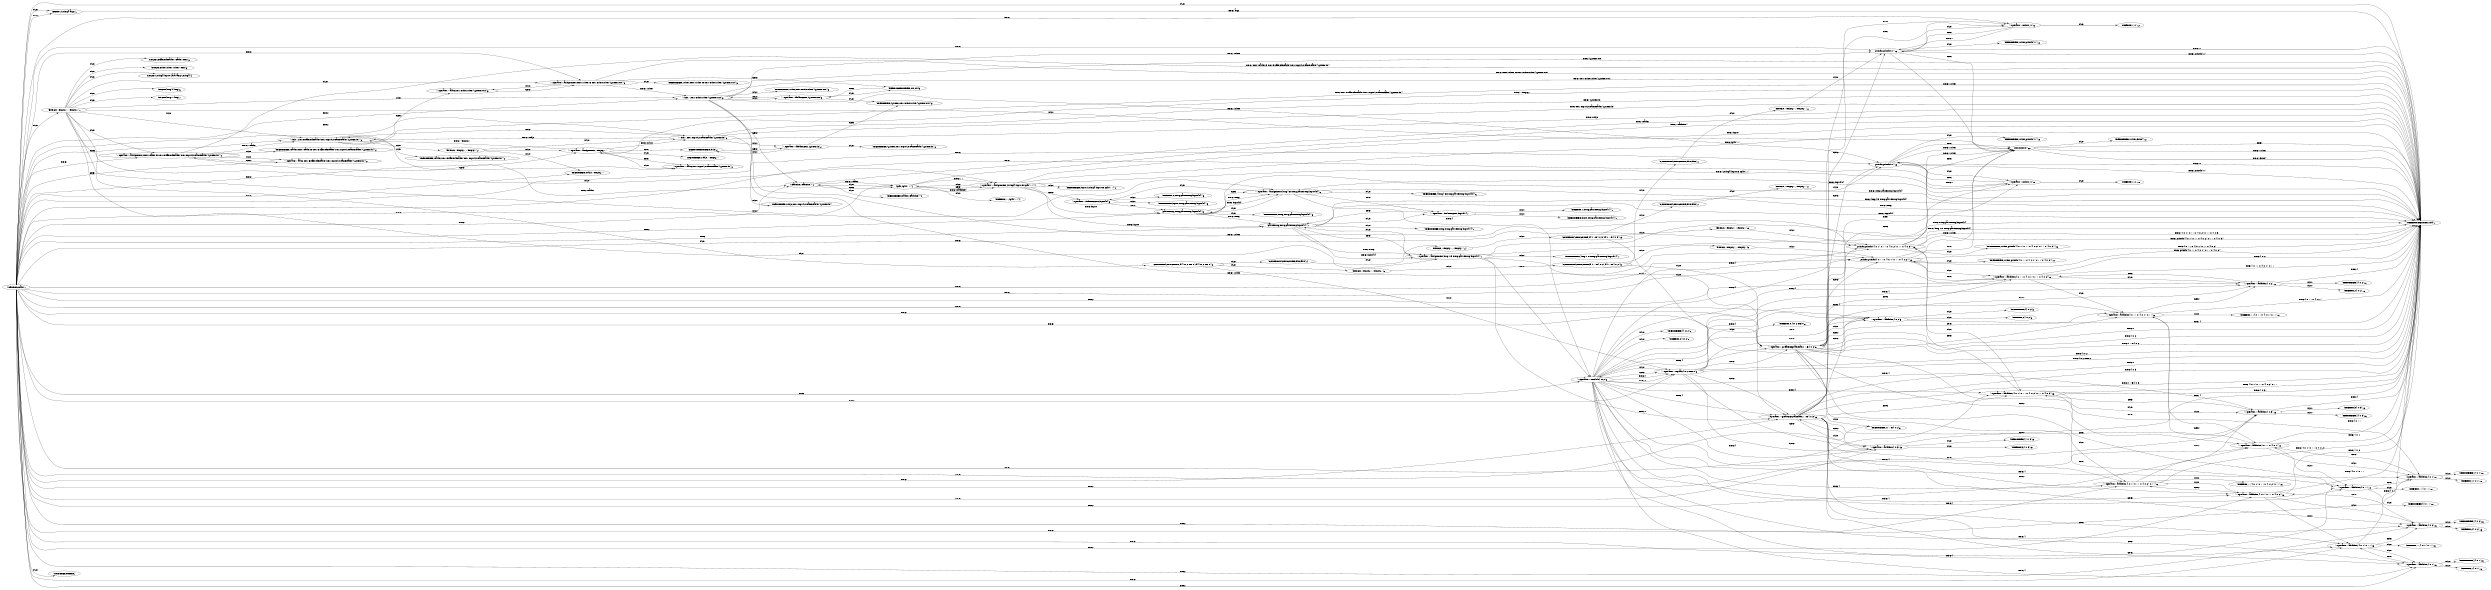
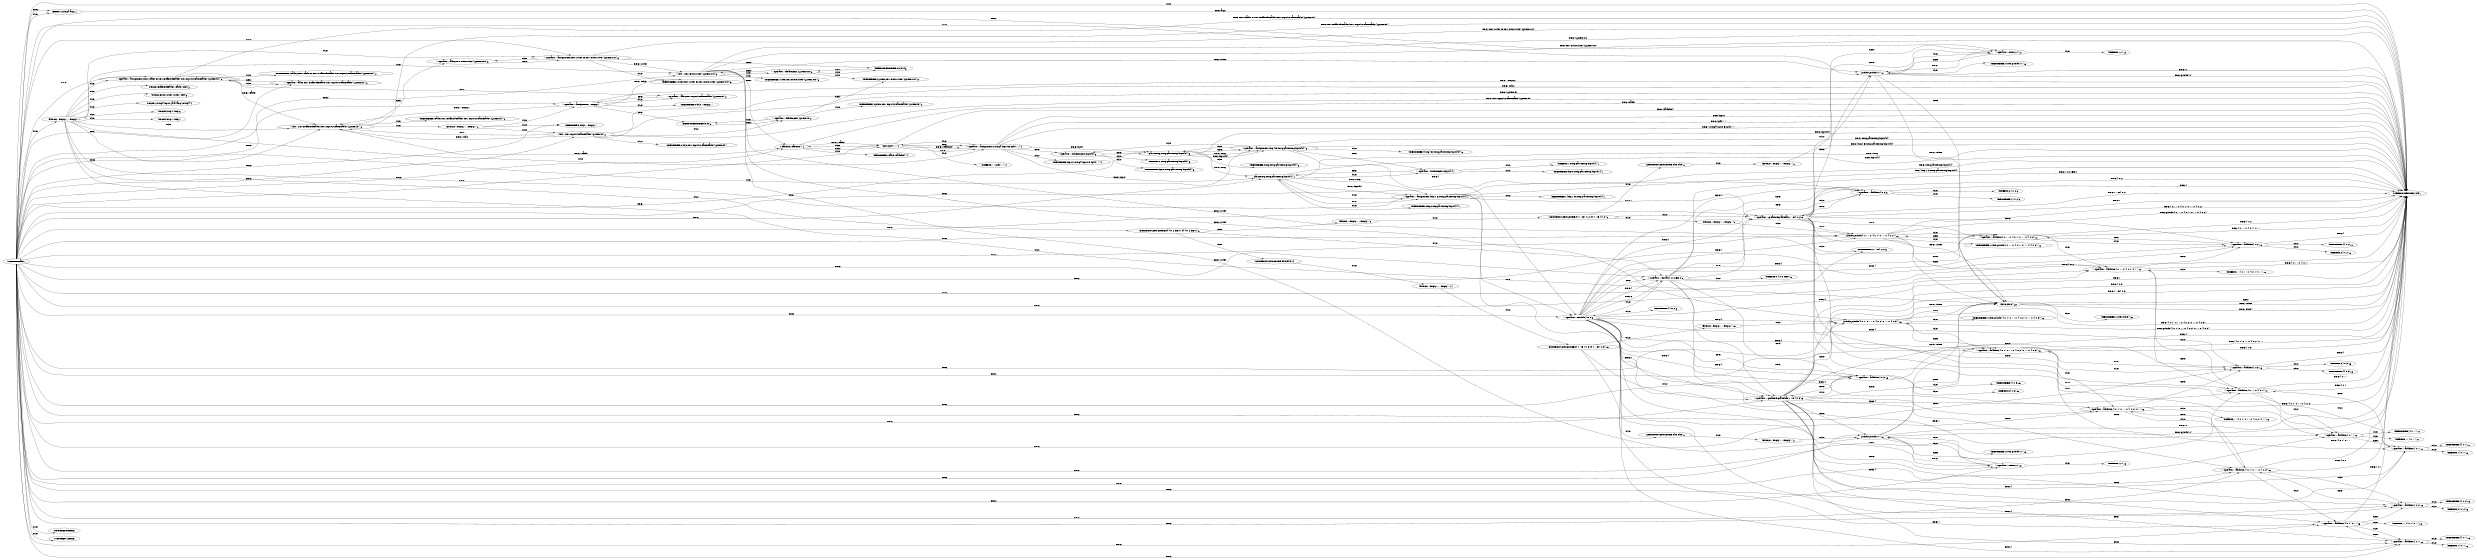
node "(IDENTIFIER,writer,close())": text "12" -> "22"
edge "(<operator>.assignment,<empty>)" -> "(<init>,new InputStreamReader(System.in))": now "(<operator>.assignment,<empty>)" -> "(IDENTIFIER,writer,ANY writer = new PrintWriter(System.out))"
node "(LITERAL,2,l % 2)": removed
node "(MODIFIER,STATIC)": added
